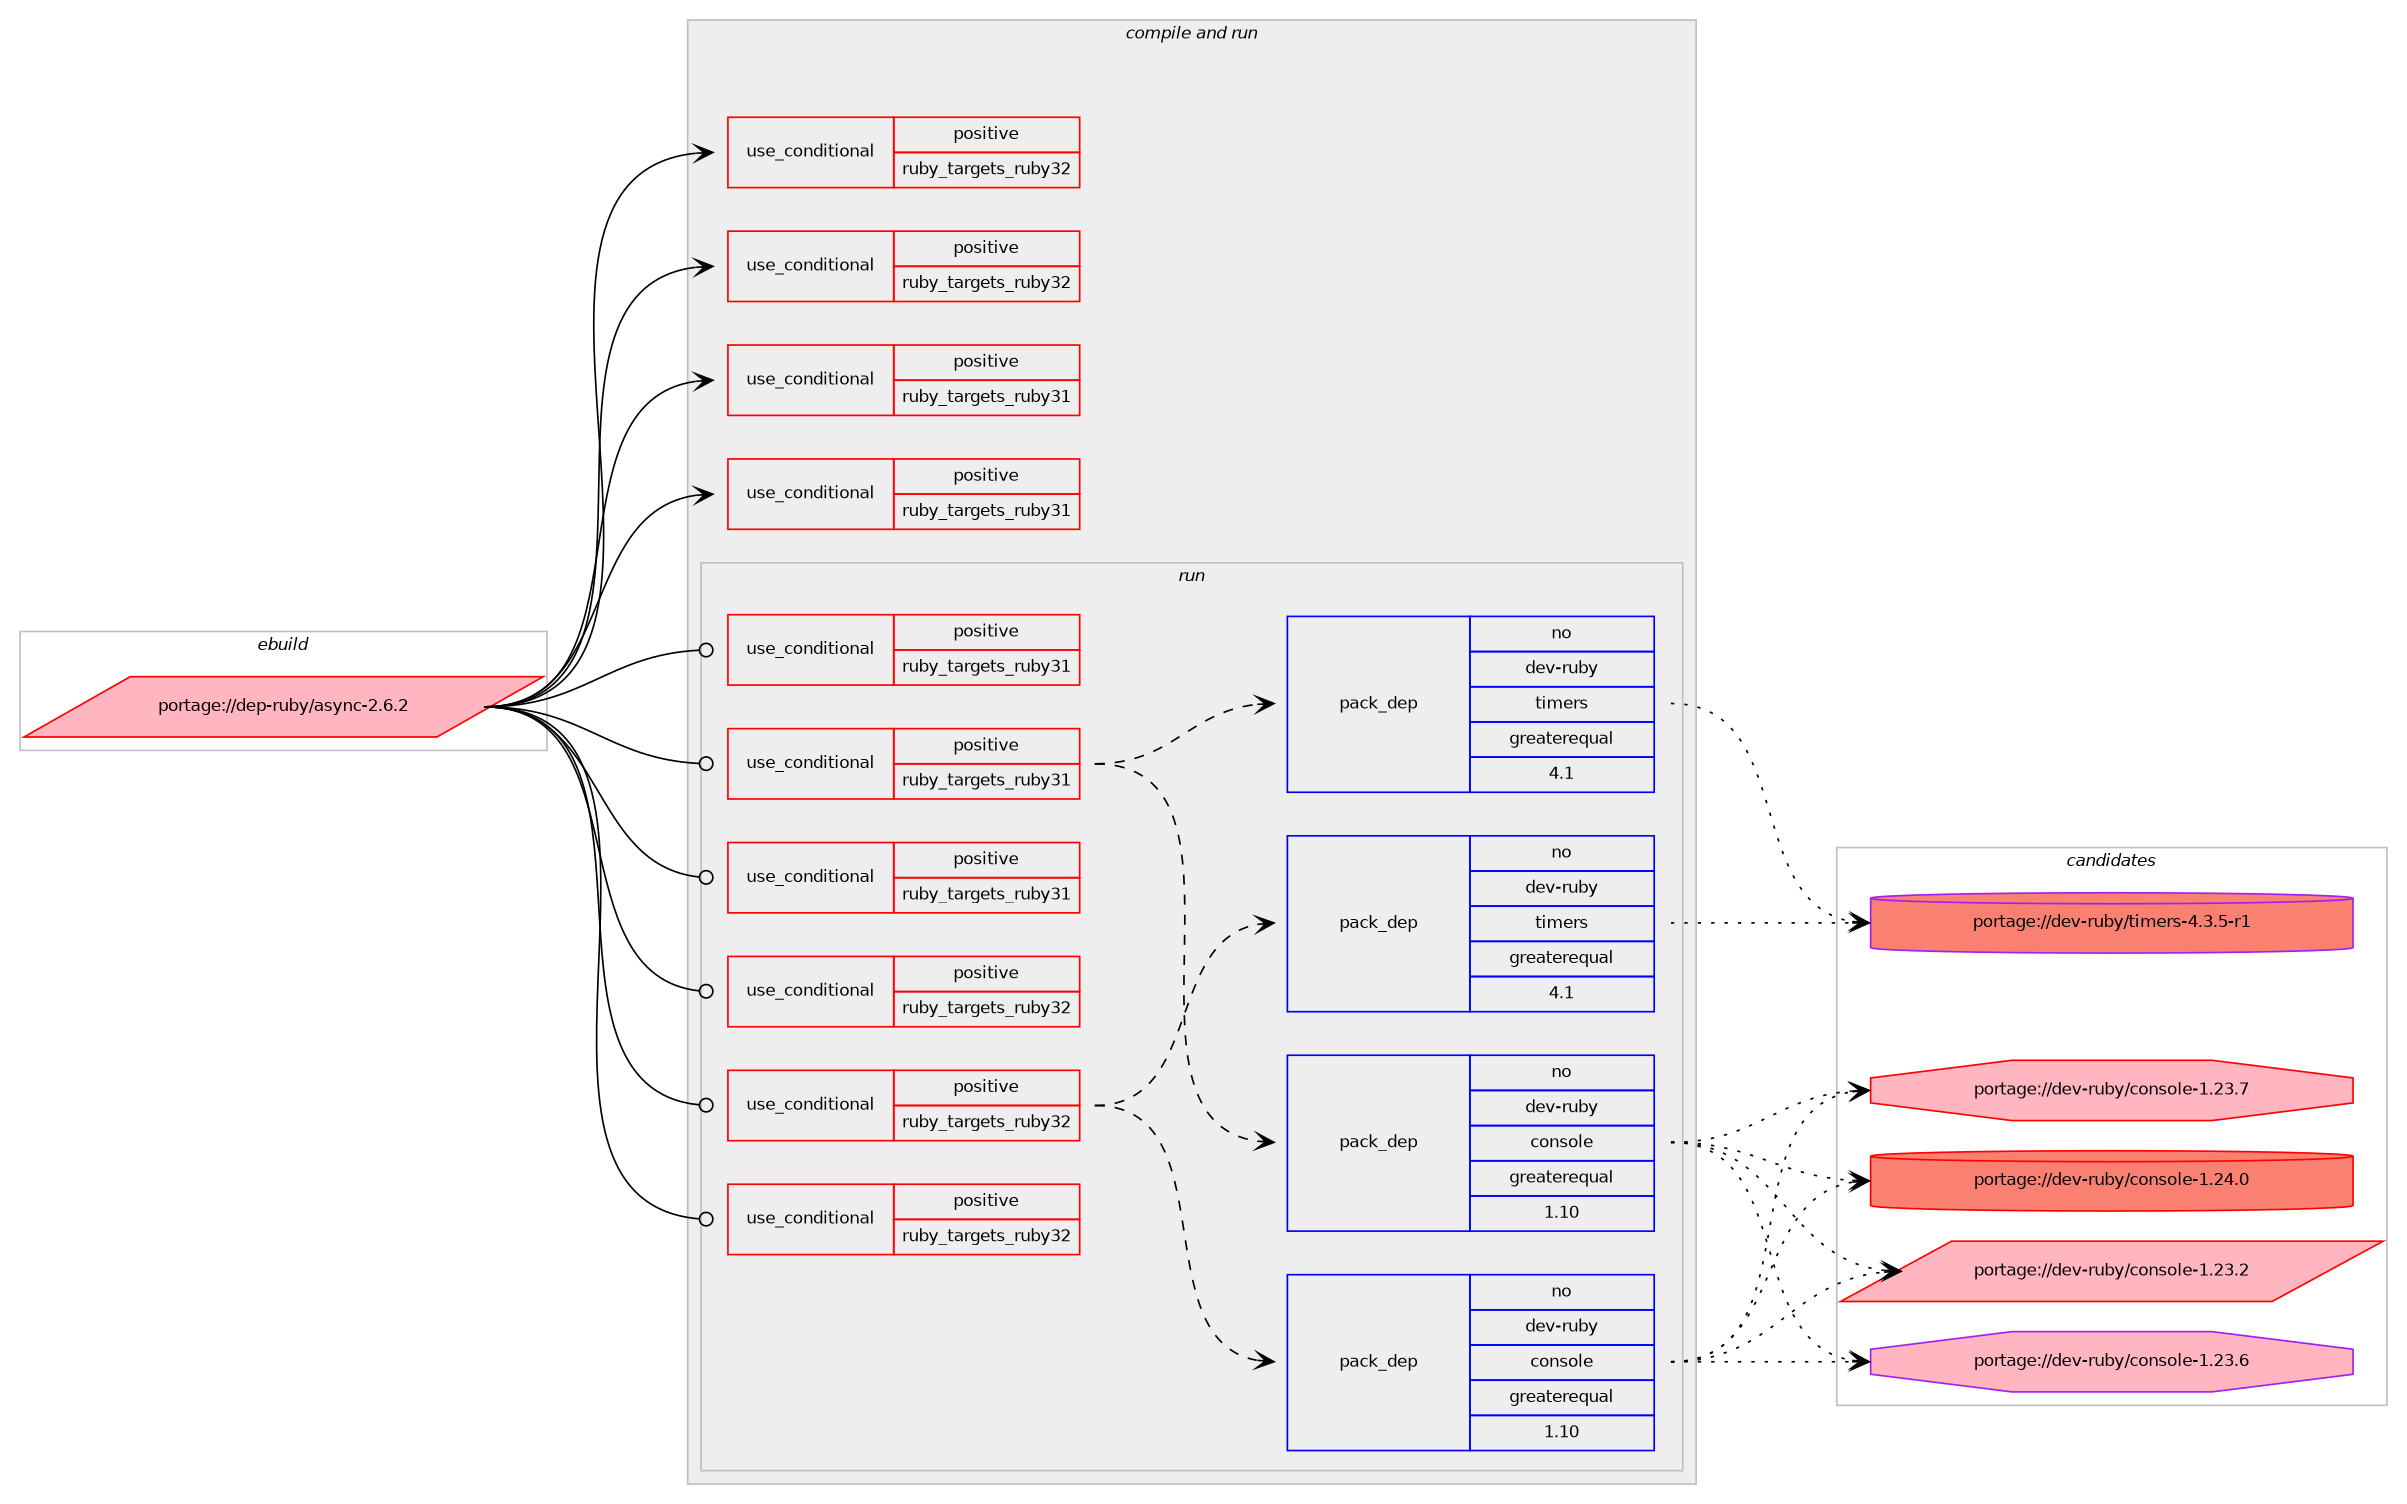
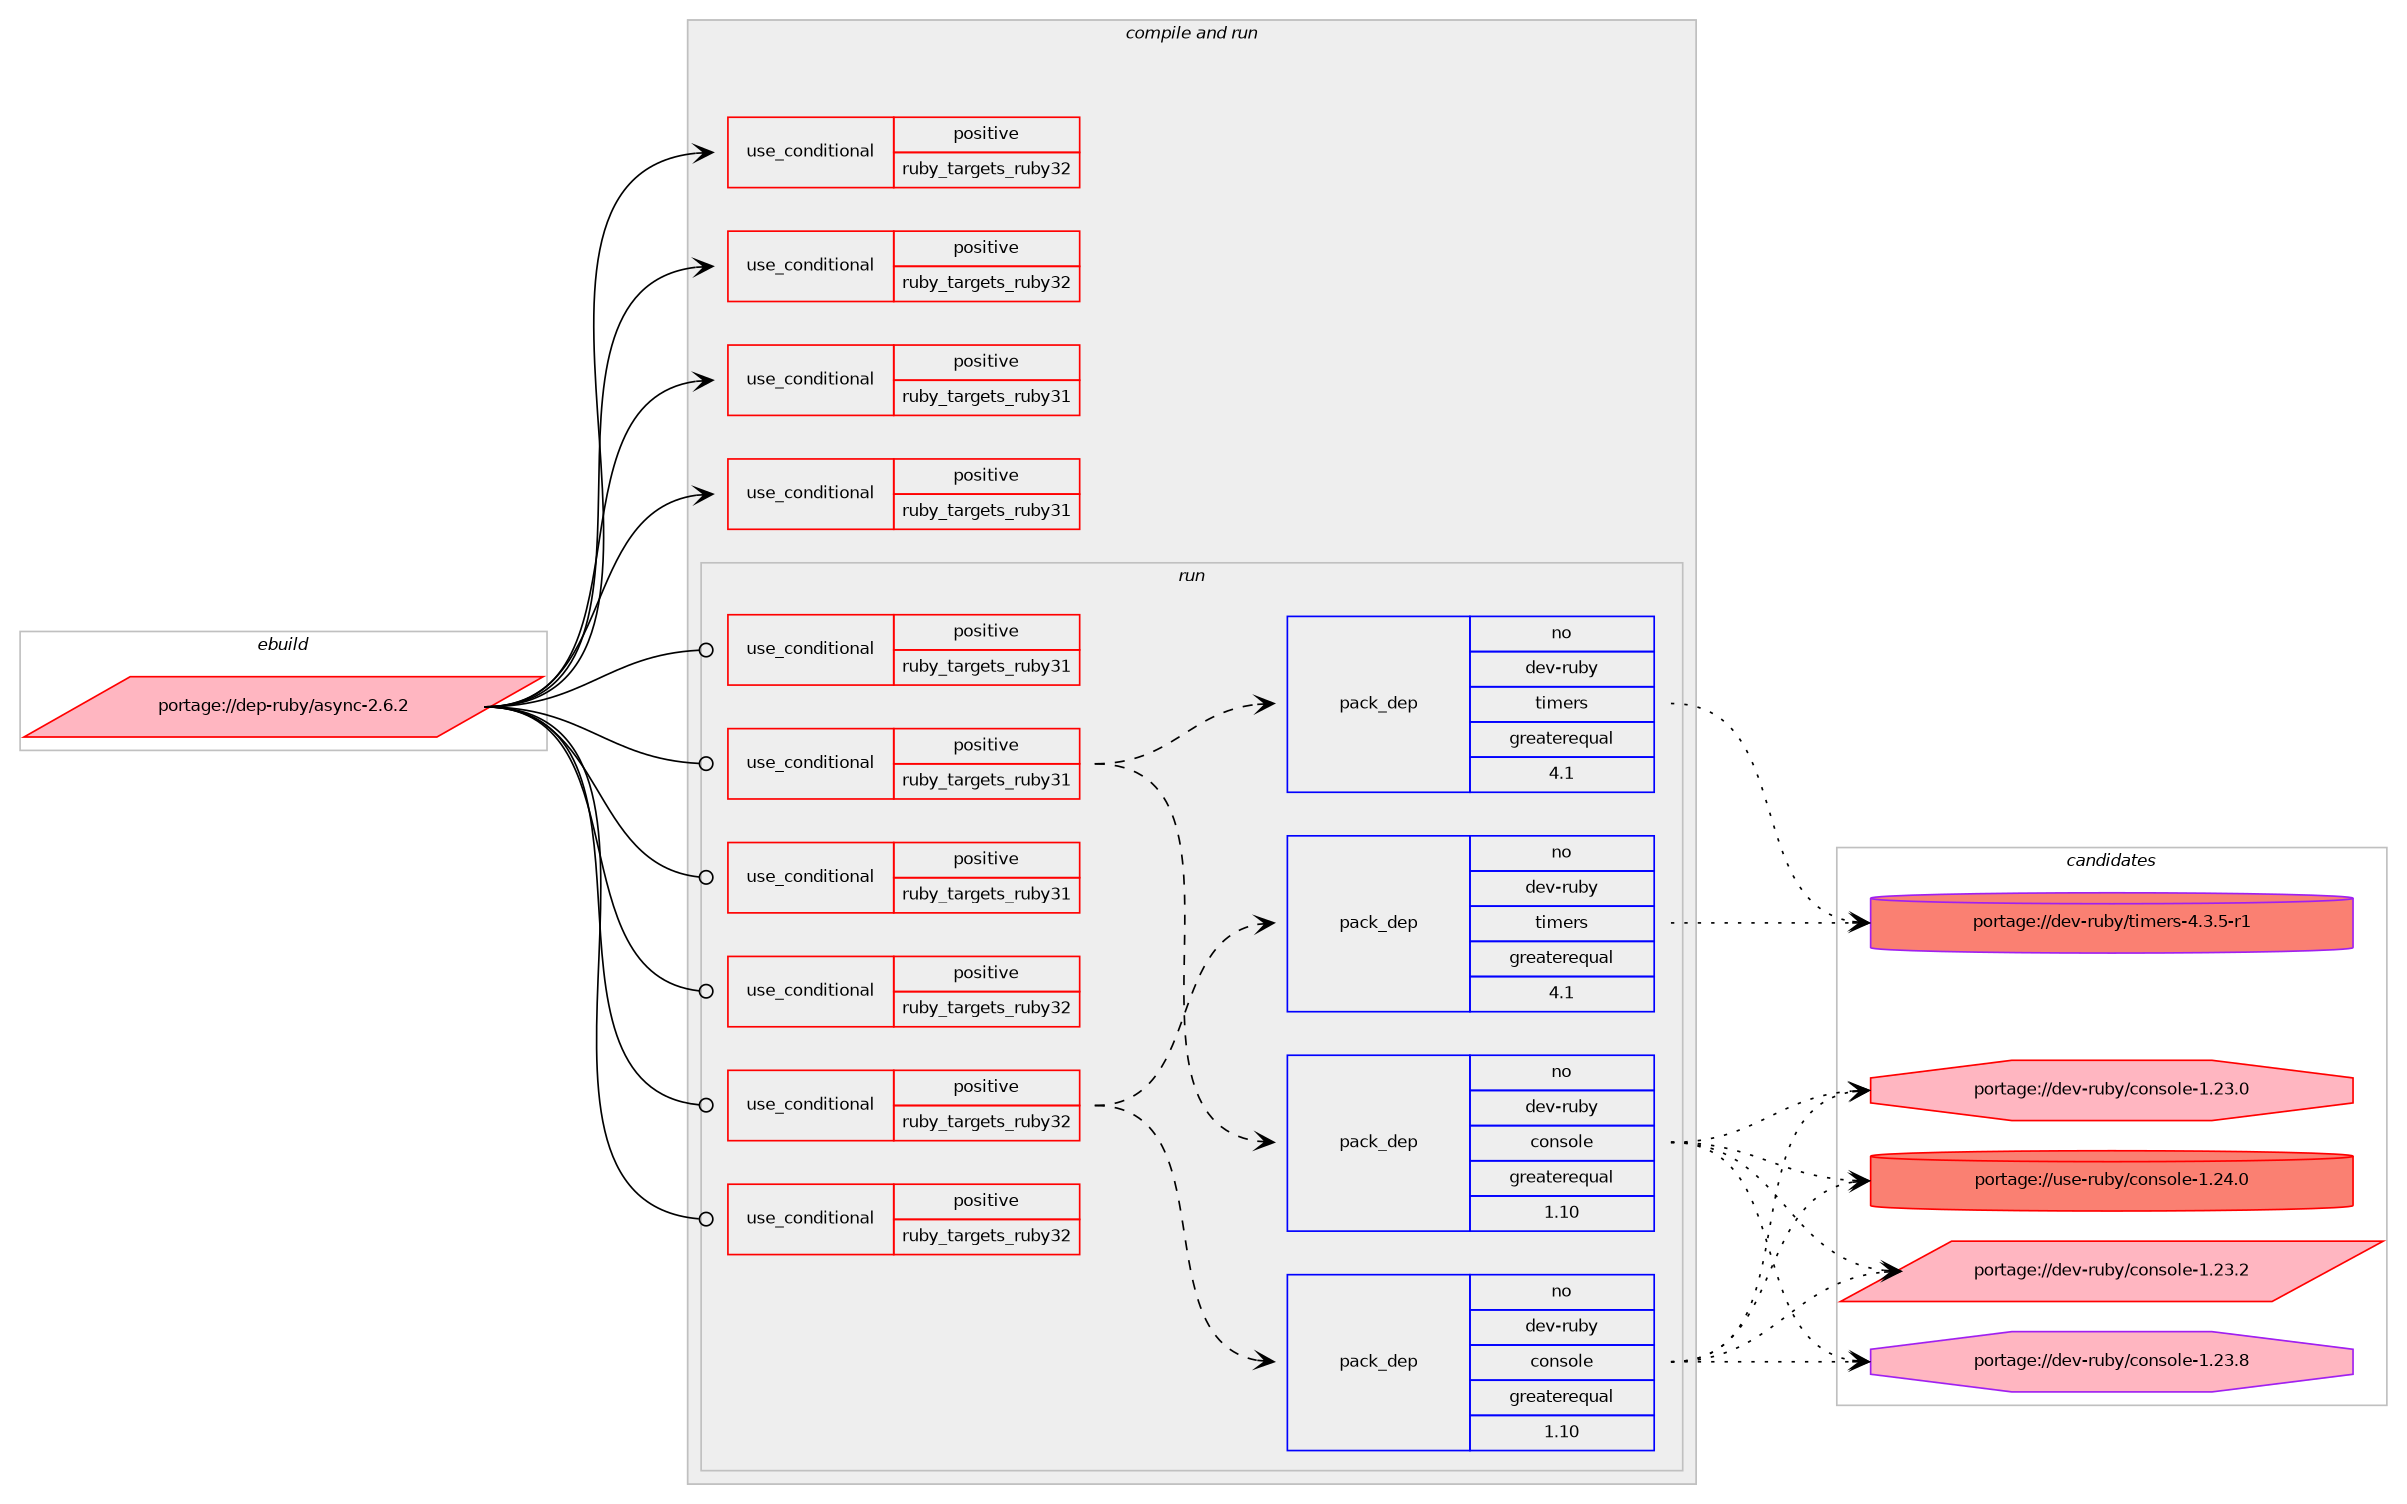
node "portage://dev-ruby/console-1.23.7": label "portage://dev-ruby/console-1.23.7" -> "portage://dev-ruby/console-1.23.0"
node "portage://dev-ruby/console-1.24.0": label "portage://dev-ruby/console-1.24.0" -> "portage://use-ruby/console-1.24.0"
node "portage://dev-ruby/console-1.23.6": label "portage://dev-ruby/console-1.23.6" -> "portage://dev-ruby/console-1.23.8"
